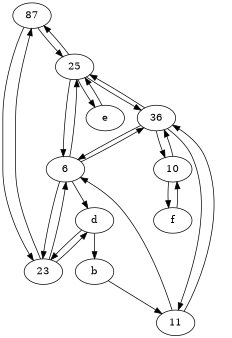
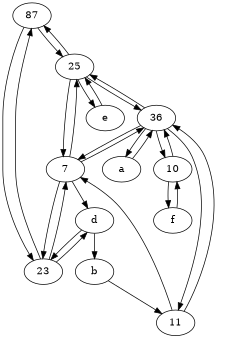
node "6": label "6" -> "7"
node "a": added
